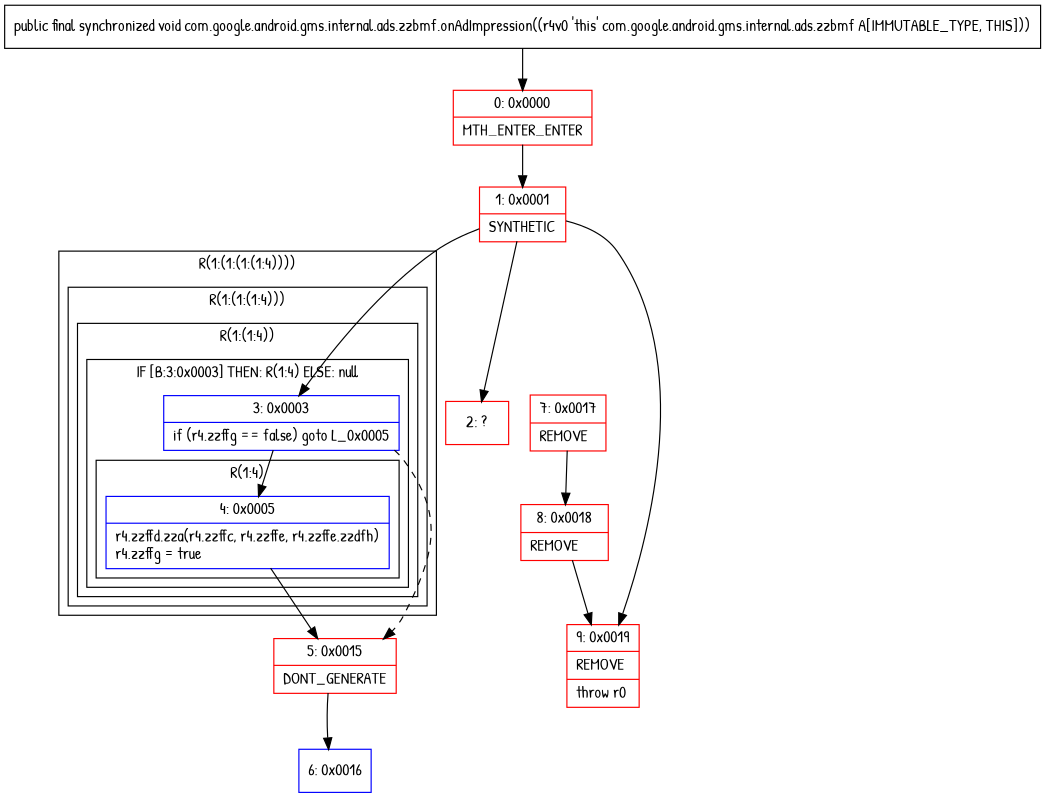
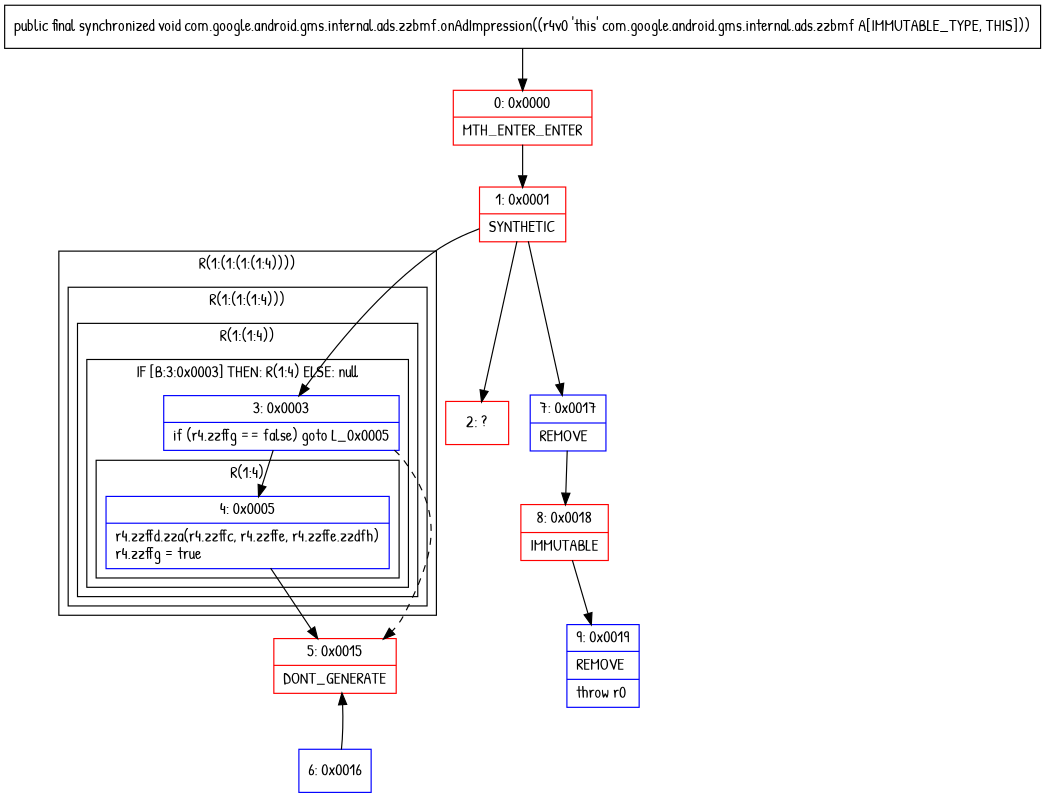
edge "1: 0x0001" -> "9: 0x0019": now "1: 0x0001" -> "7: 0x0017"
node "7: 0x0017": color red -> blue
node "8: 0x0018": text "REMOVE" -> "IMMUTABLE"
node "9: 0x0019": color red -> blue
edge "5: 0x0015" -> "6: 0x0016": reversed
